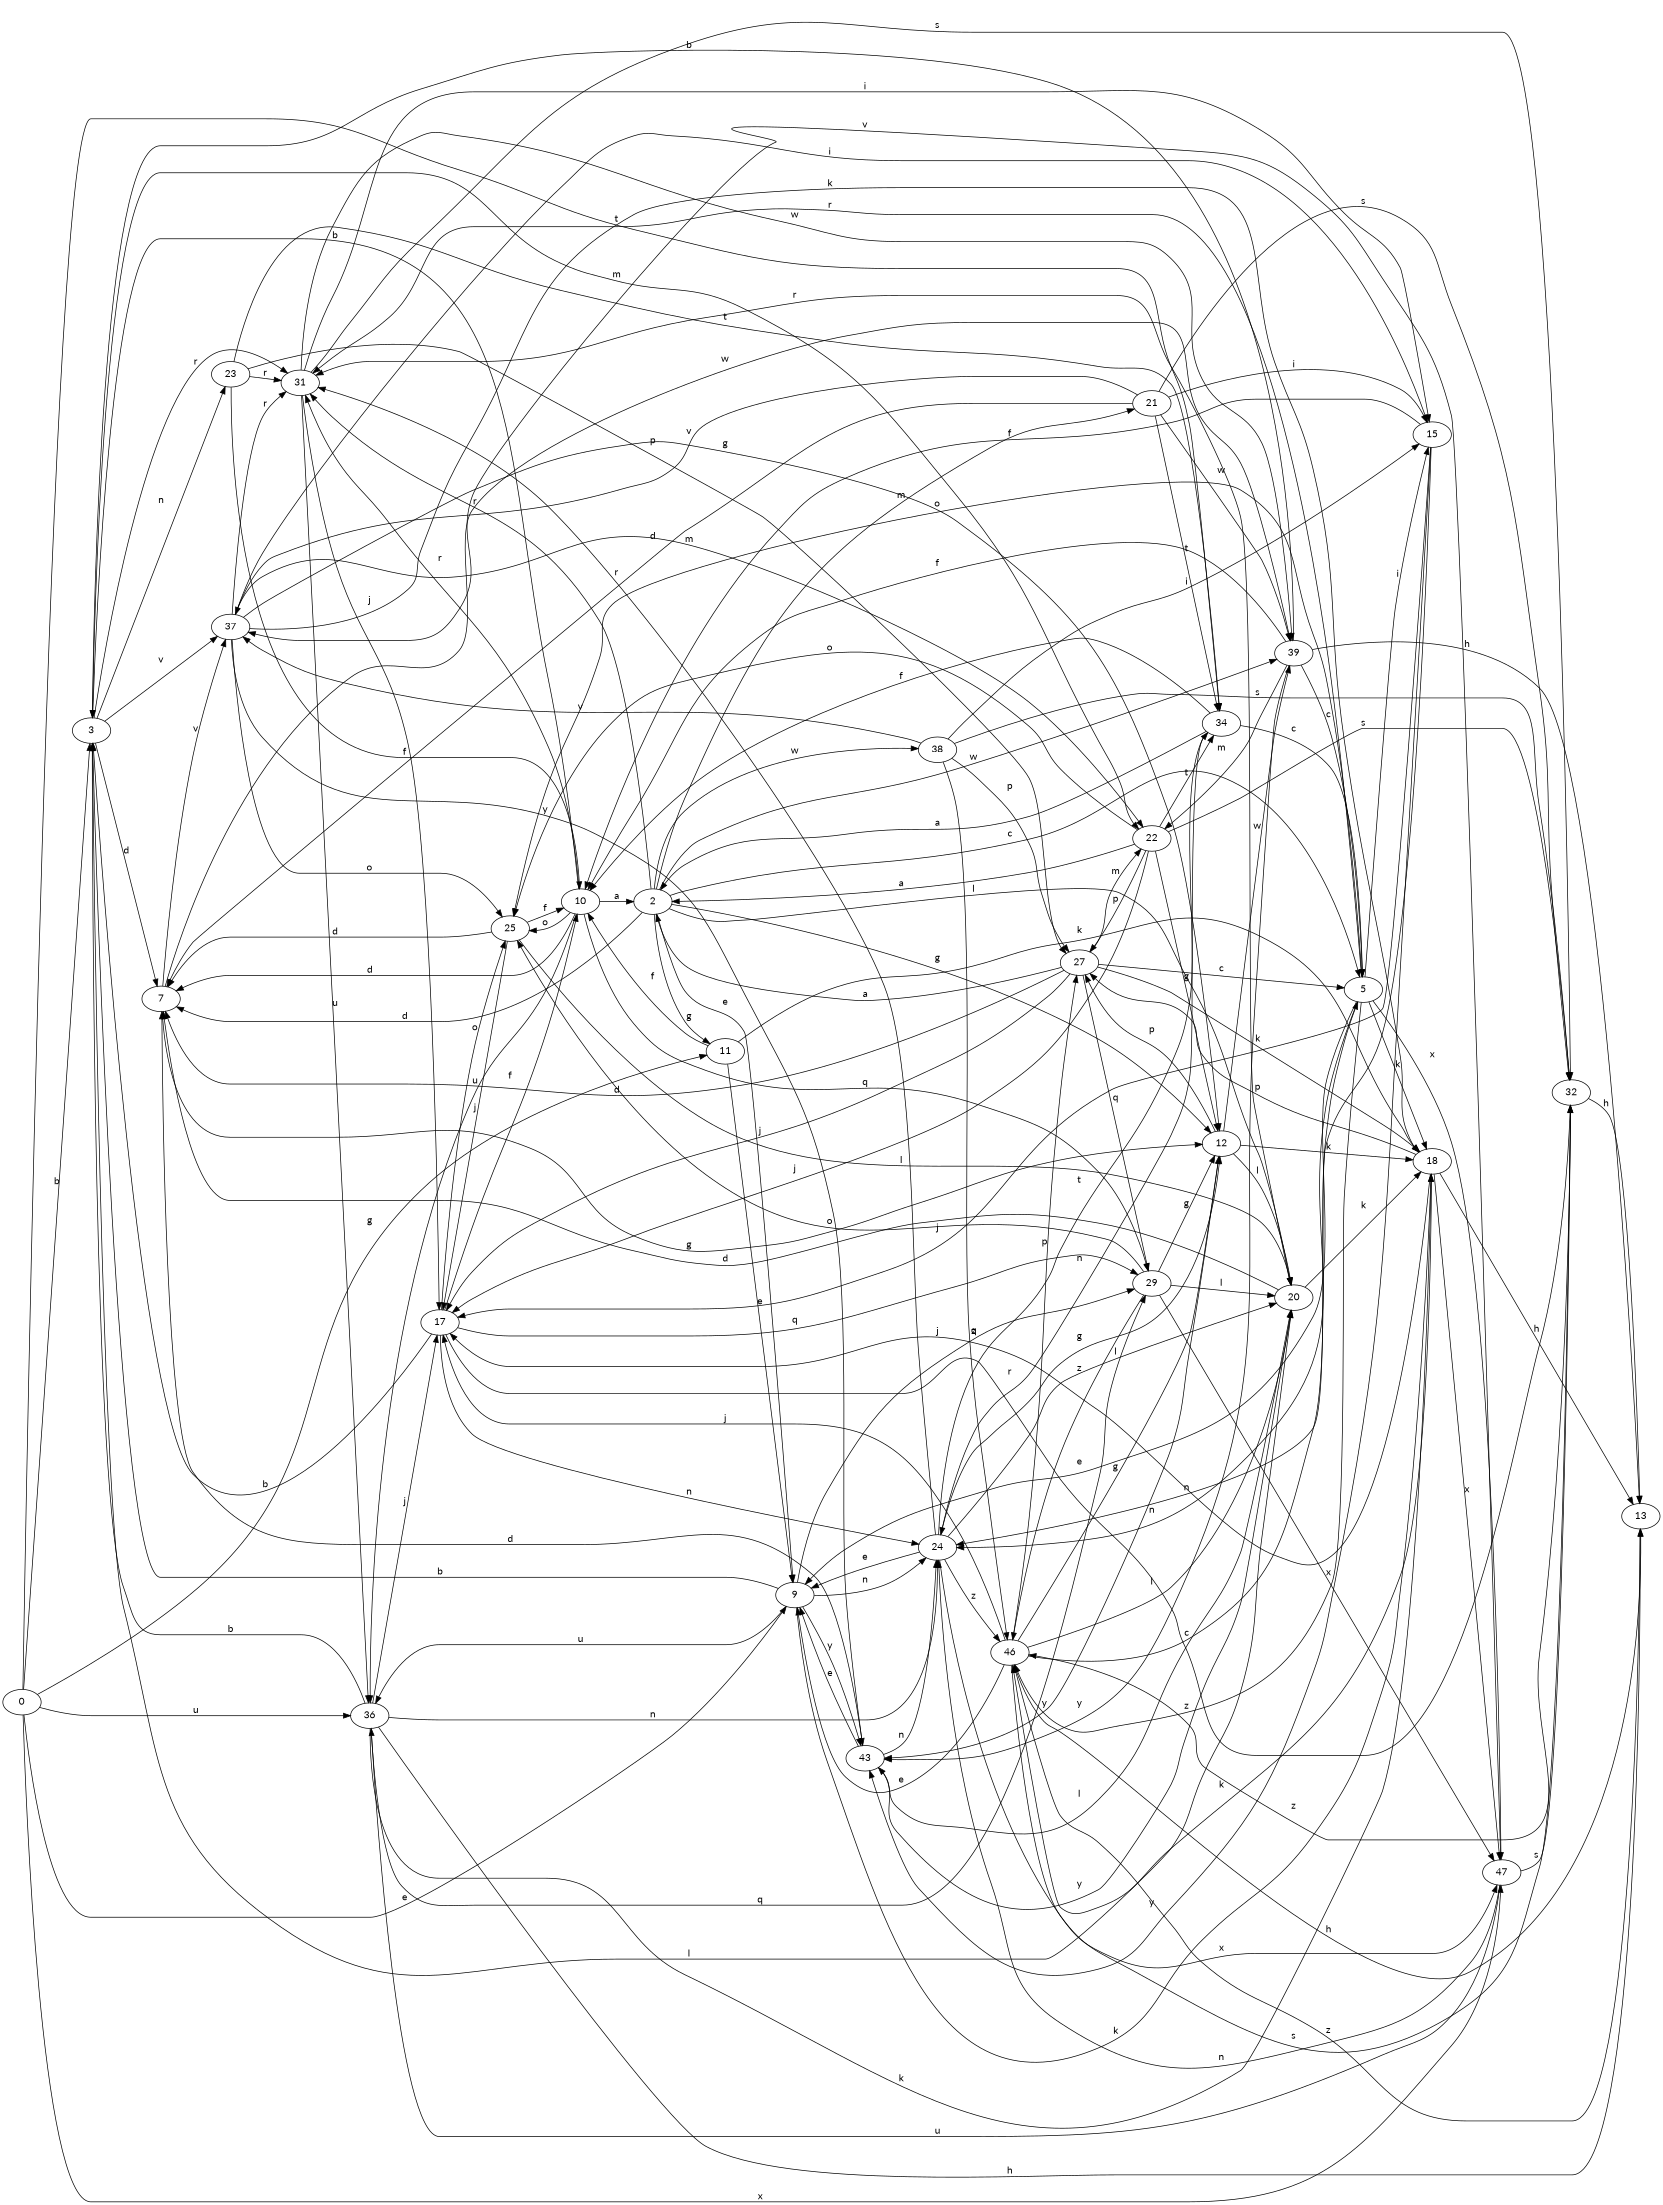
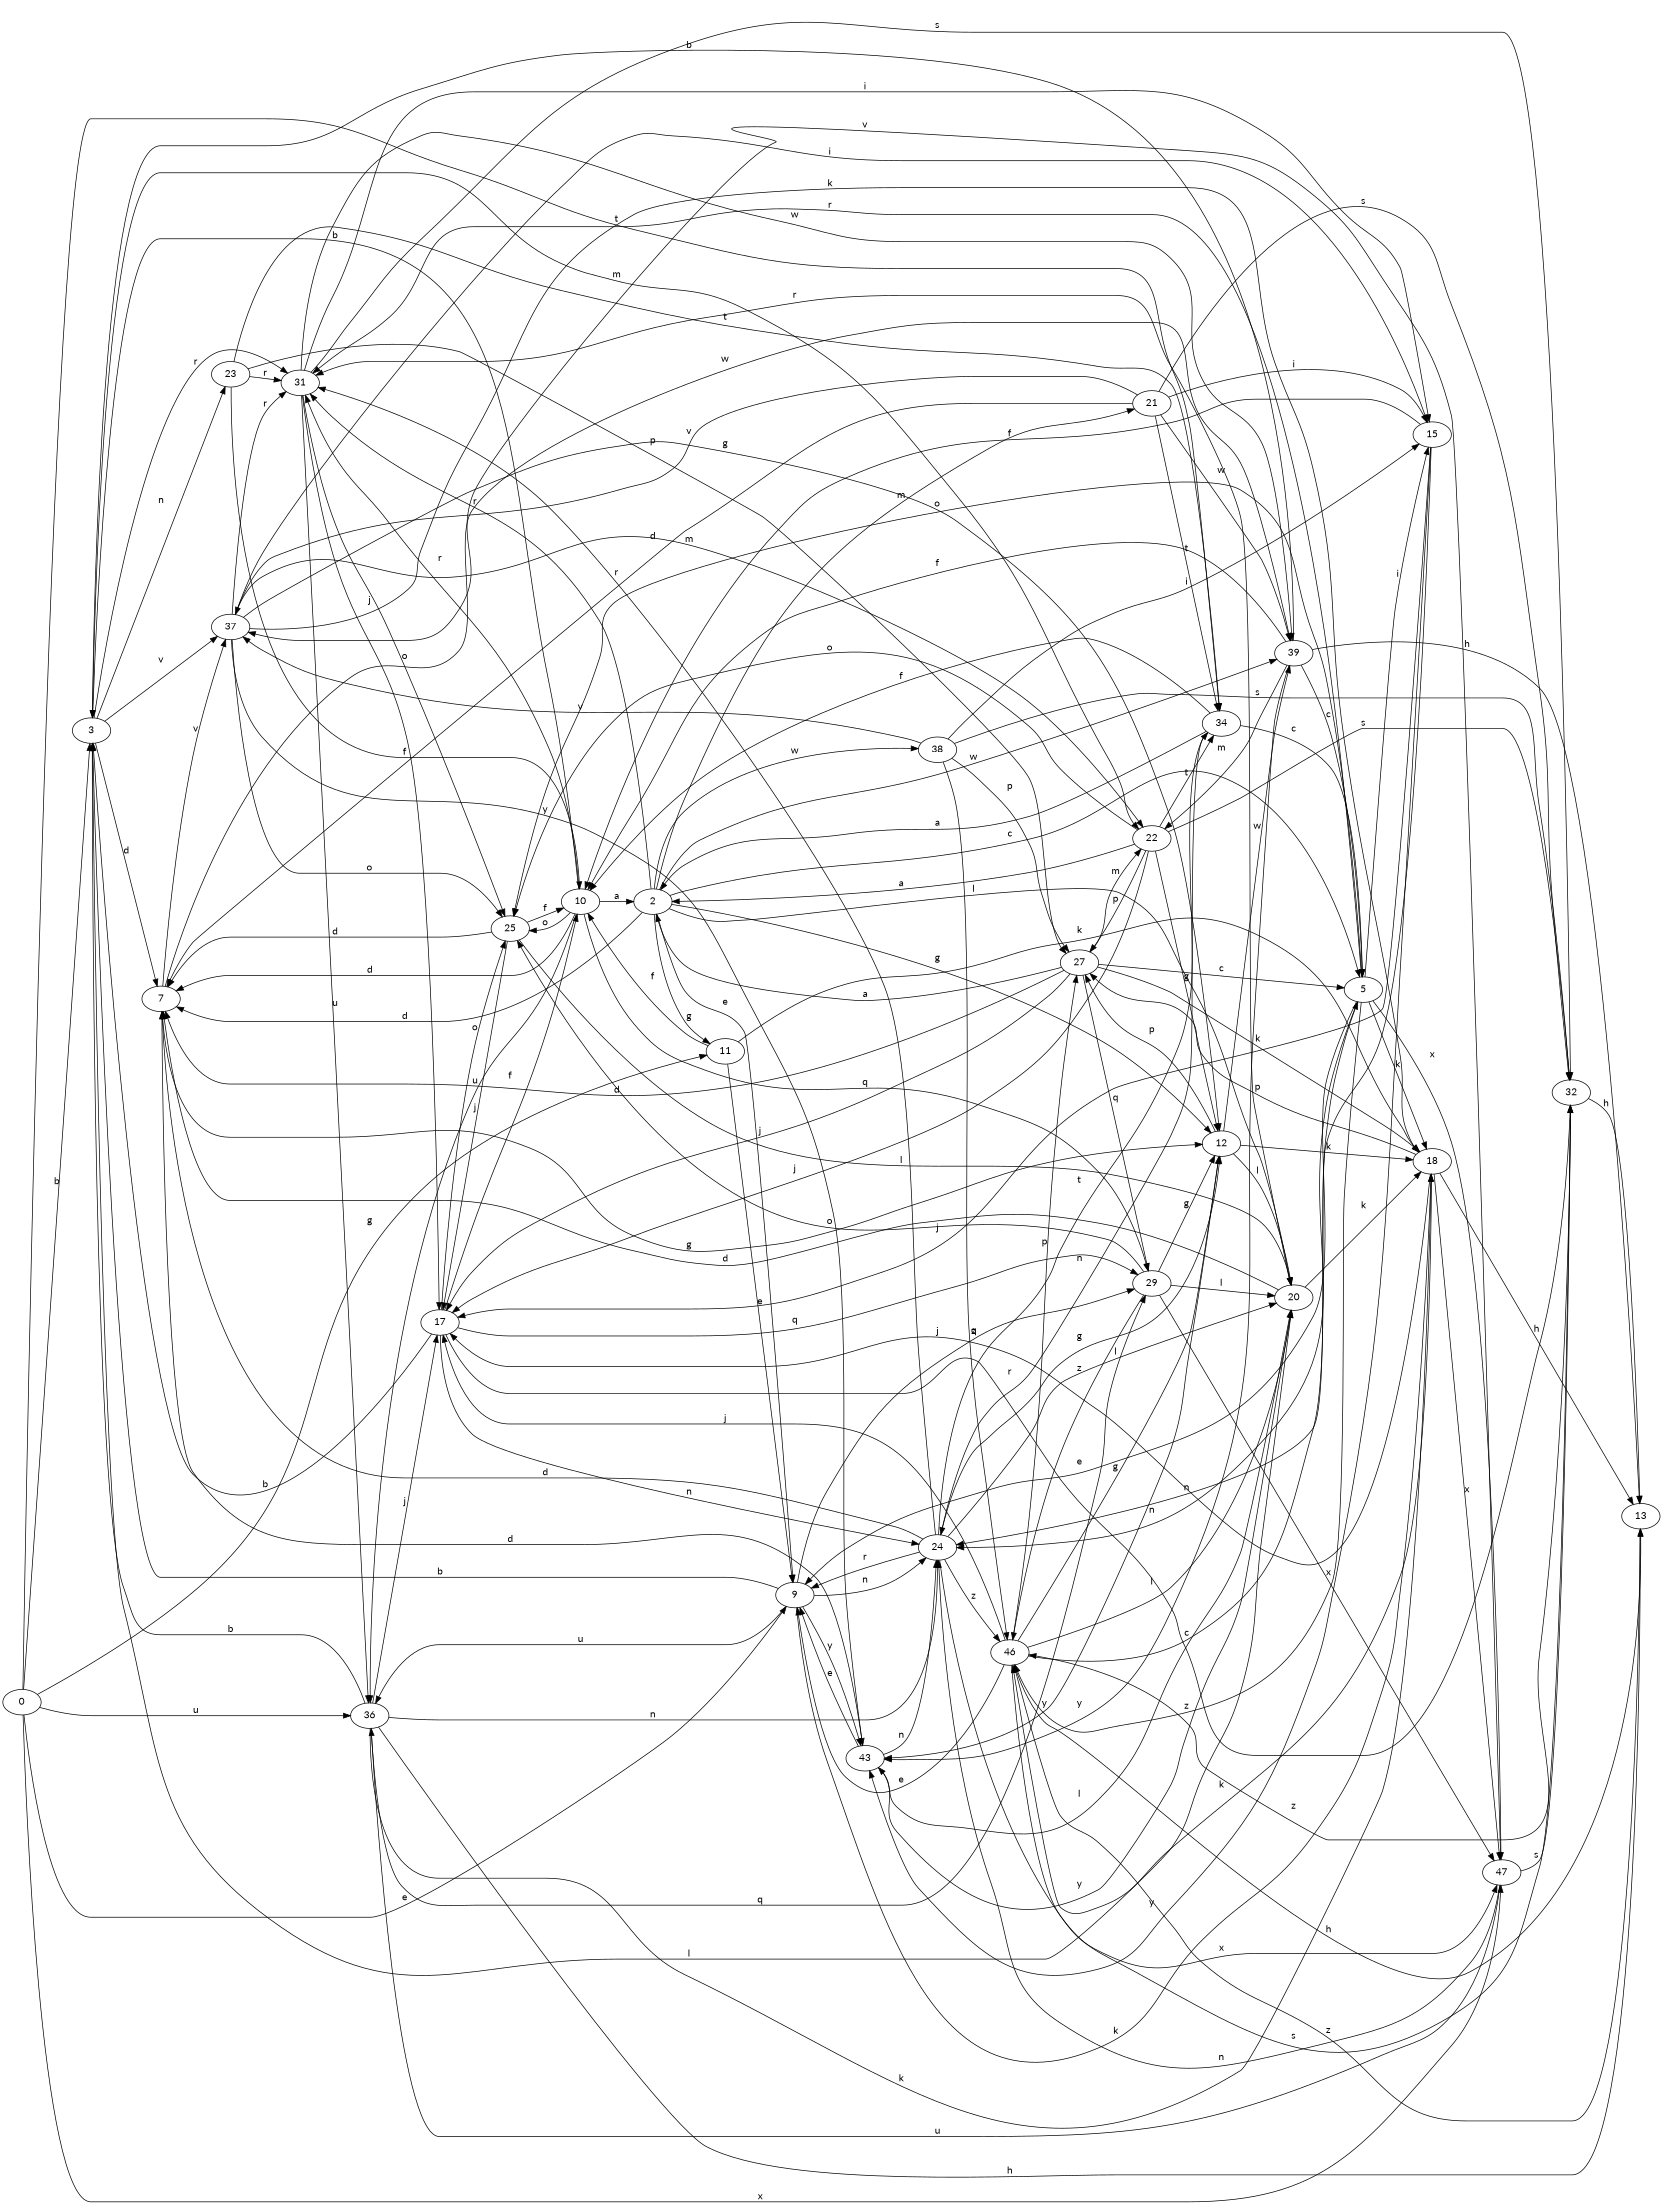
edge "31" -> "25": added, label "o"
edge "24" -> "7": added, label "d"
edge "24" -> "9": label "e" -> "r"
